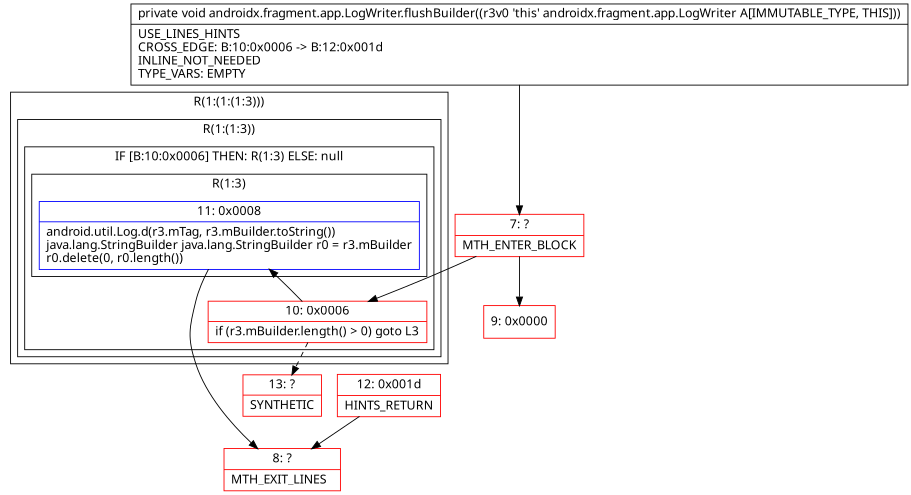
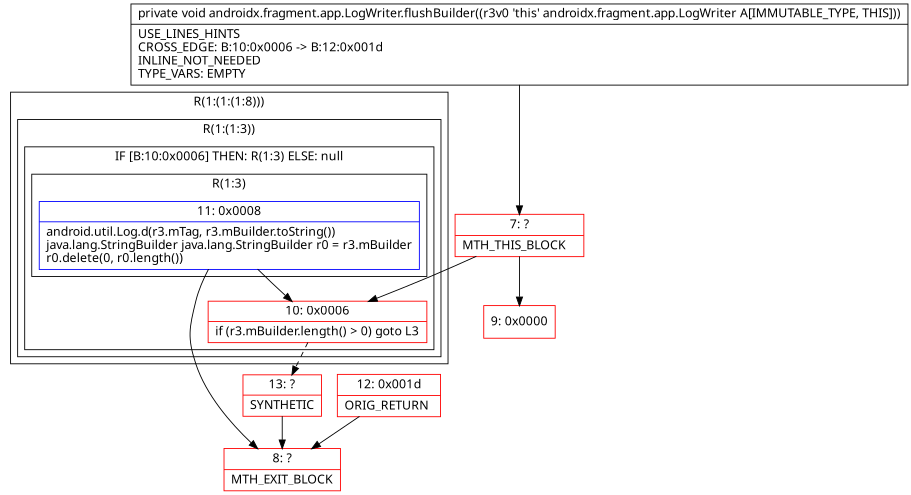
cluster "R(1:(1:(1:3)))": label "R(1:(1:(1:3)))" -> "R(1:(1:(1:8)))"
node "7: ?": text "MTH_ENTER_BLOCK" -> "MTH_THIS_BLOCK"
edge "10: 0x0006" -> "11: 0x0008": reversed
node "12: 0x001d": text "HINTS_RETURN" -> "ORIG_RETURN"
edge "13: ?" -> "8: ?": added
node "8: ?": text "MTH_EXIT_LINES" -> "MTH_EXIT_BLOCK"
